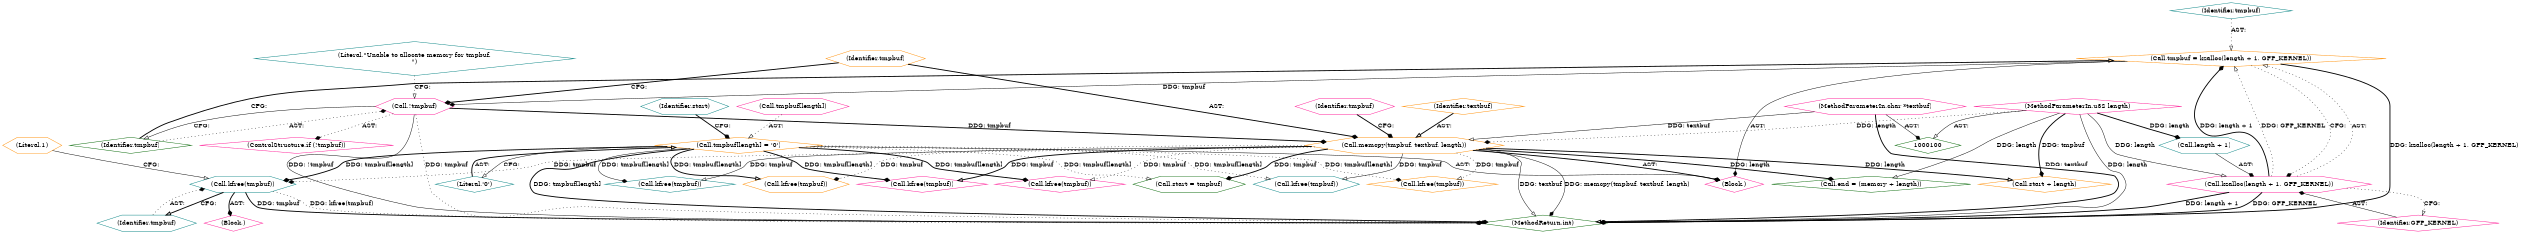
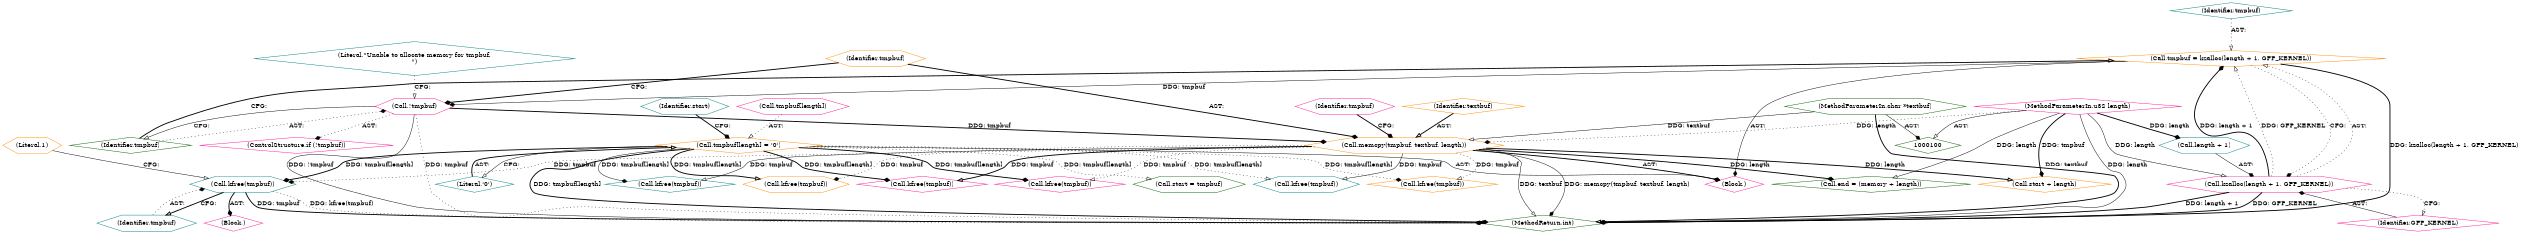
node "(MethodParameterIn,char *textbuf)": color deeppink -> darkgreen
edge "(Call,memcpy(tmpbuf, textbuf, length))" -> "(Call,start = tmpbuf)": removed, label "DDG: tmpbuf"
